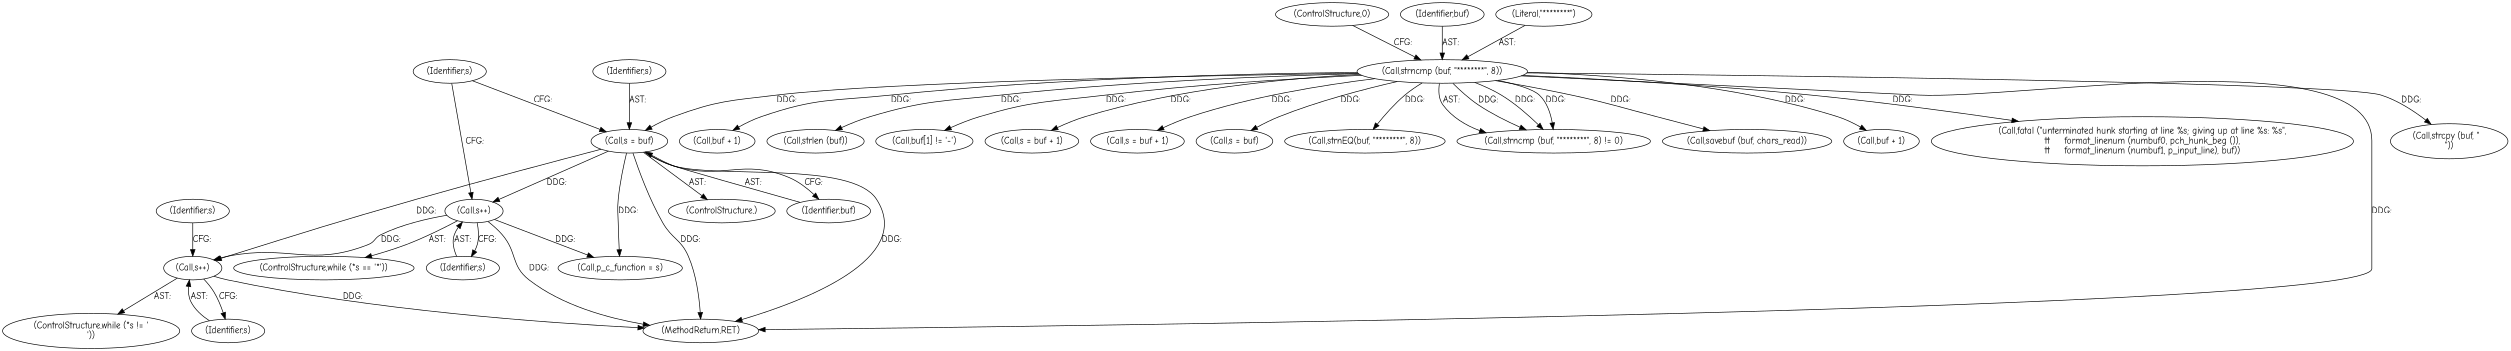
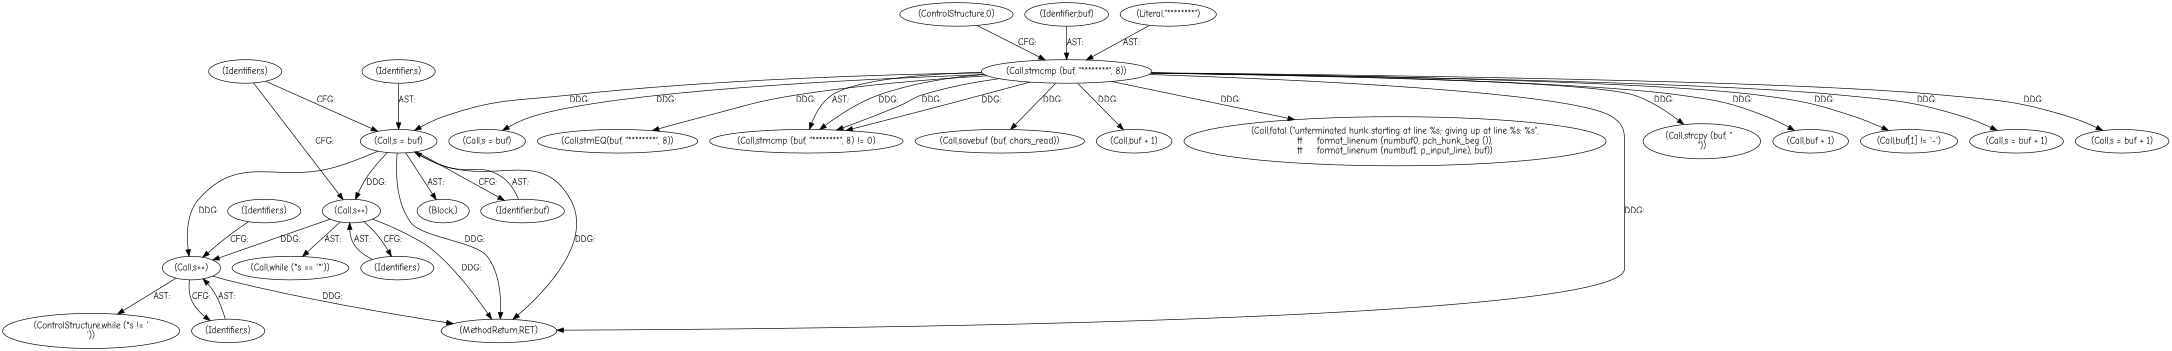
node "(Call,strlen (buf))": removed
node "(ControlStructure,)": label "(ControlStructure,)" -> "(Block,)"
node "(ControlStructure,while (*s == '*'))": label "(ControlStructure,while (*s == '*'))" -> "(Call,while (*s == '*'))"
node "(Call,p_c_function = s)": removed
